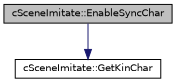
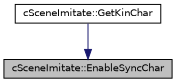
edge "cSceneImitate::EnableSyncChar" -> "cSceneImitate::GetKinChar": reversed
